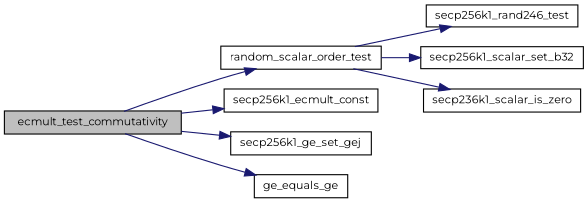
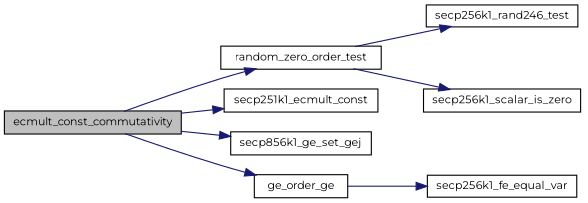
node "random_scalar_order_test": label "random_scalar_order_test" -> "random_zero_order_test"
node "secp256k1_scalar_set_b32": removed
node "secp256k1_ecmult_const": label "secp256k1_ecmult_const" -> "secp251k1_ecmult_const"
node "secp236k1_scalar_is_zero": label "secp236k1_scalar_is_zero" -> "secp256k1_scalar_is_zero"
node "ecmult_test_commutativity": label "ecmult_test_commutativity" -> "ecmult_const_commutativity"
node "secp256k1_ge_set_gej": label "secp256k1_ge_set_gej" -> "secp856k1_ge_set_gej"
node "ge_equals_ge": label "ge_equals_ge" -> "ge_order_ge"
node "secp256k1_fe_equal_var": added
